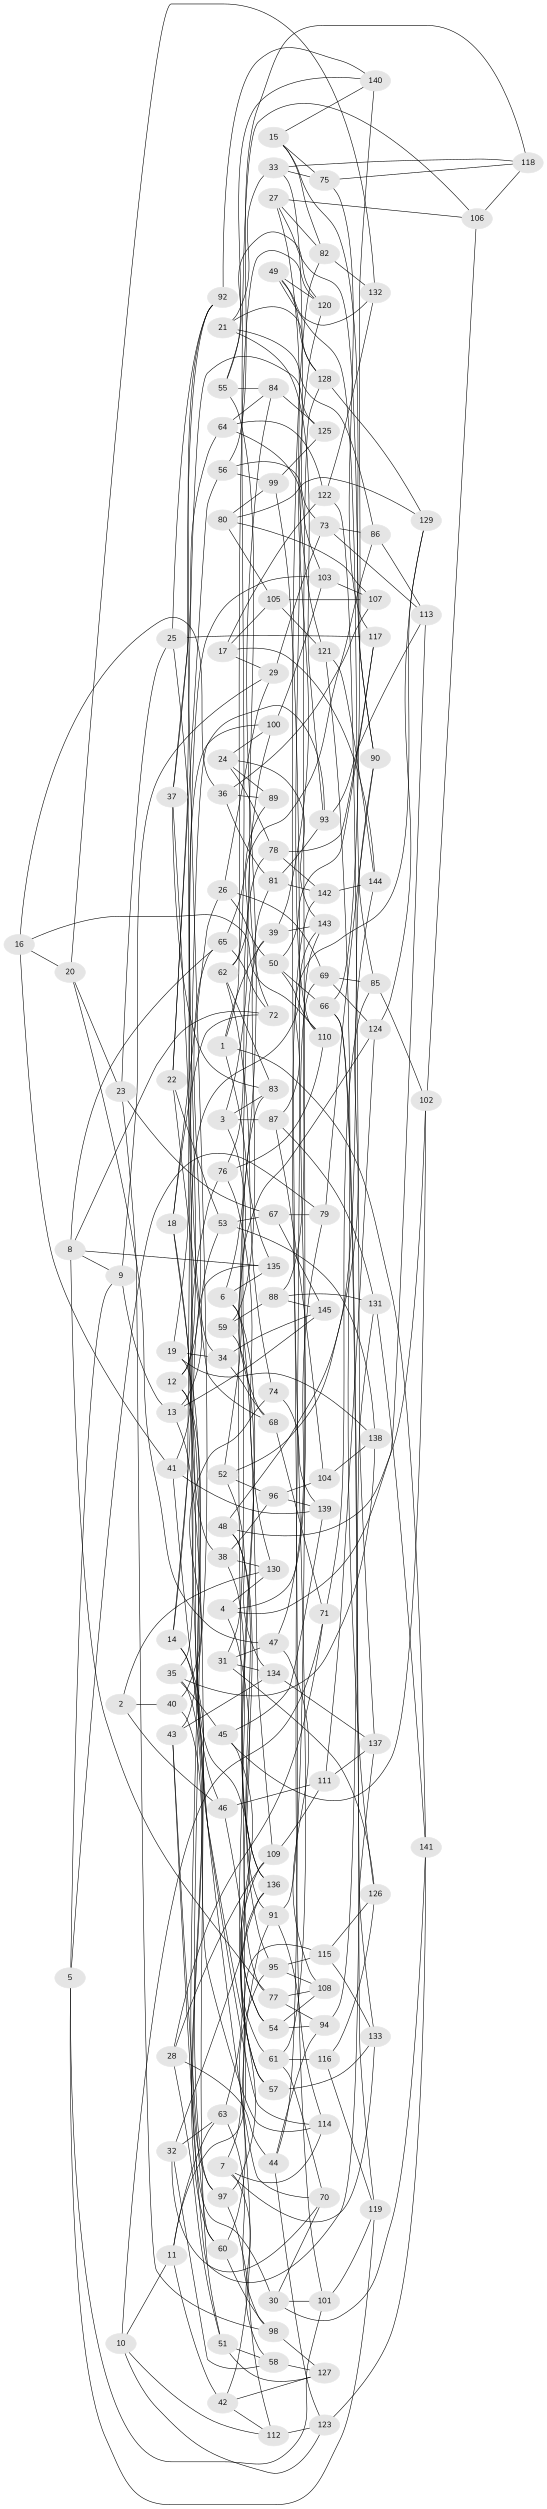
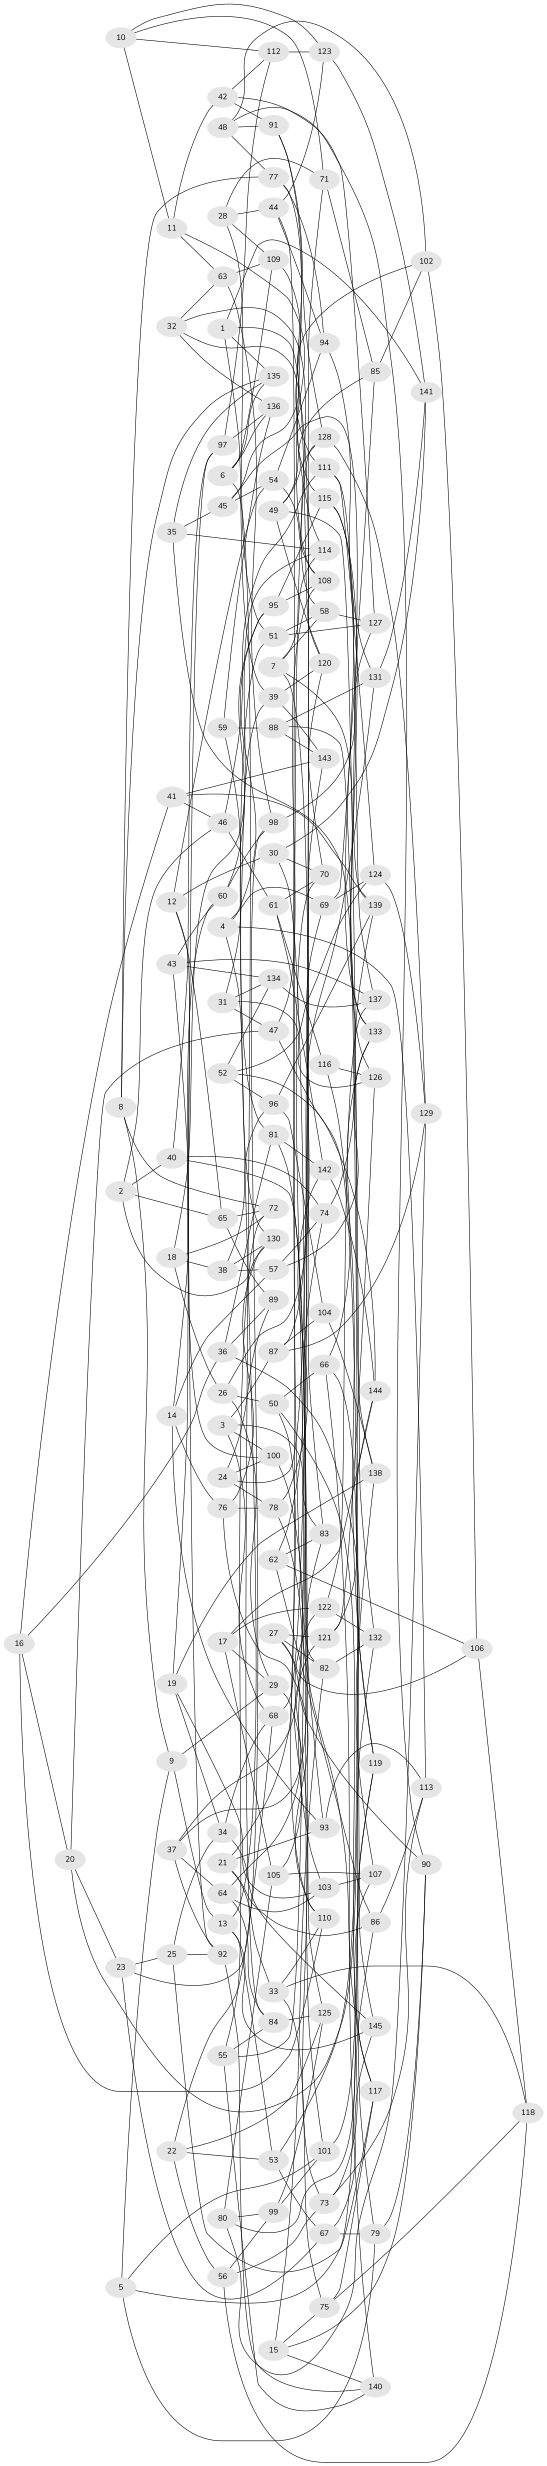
edge "65" -- "8": now "65" -- "2"
edge "74" -- "57": added
edge "40" -- "125": added
